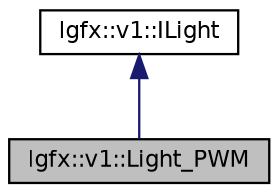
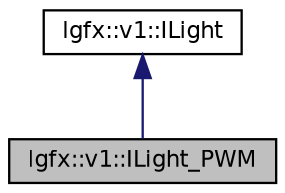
node "lgfx::v1::Light_PWM": label "lgfx::v1::Light_PWM" -> "lgfx::v1::ILight_PWM"
